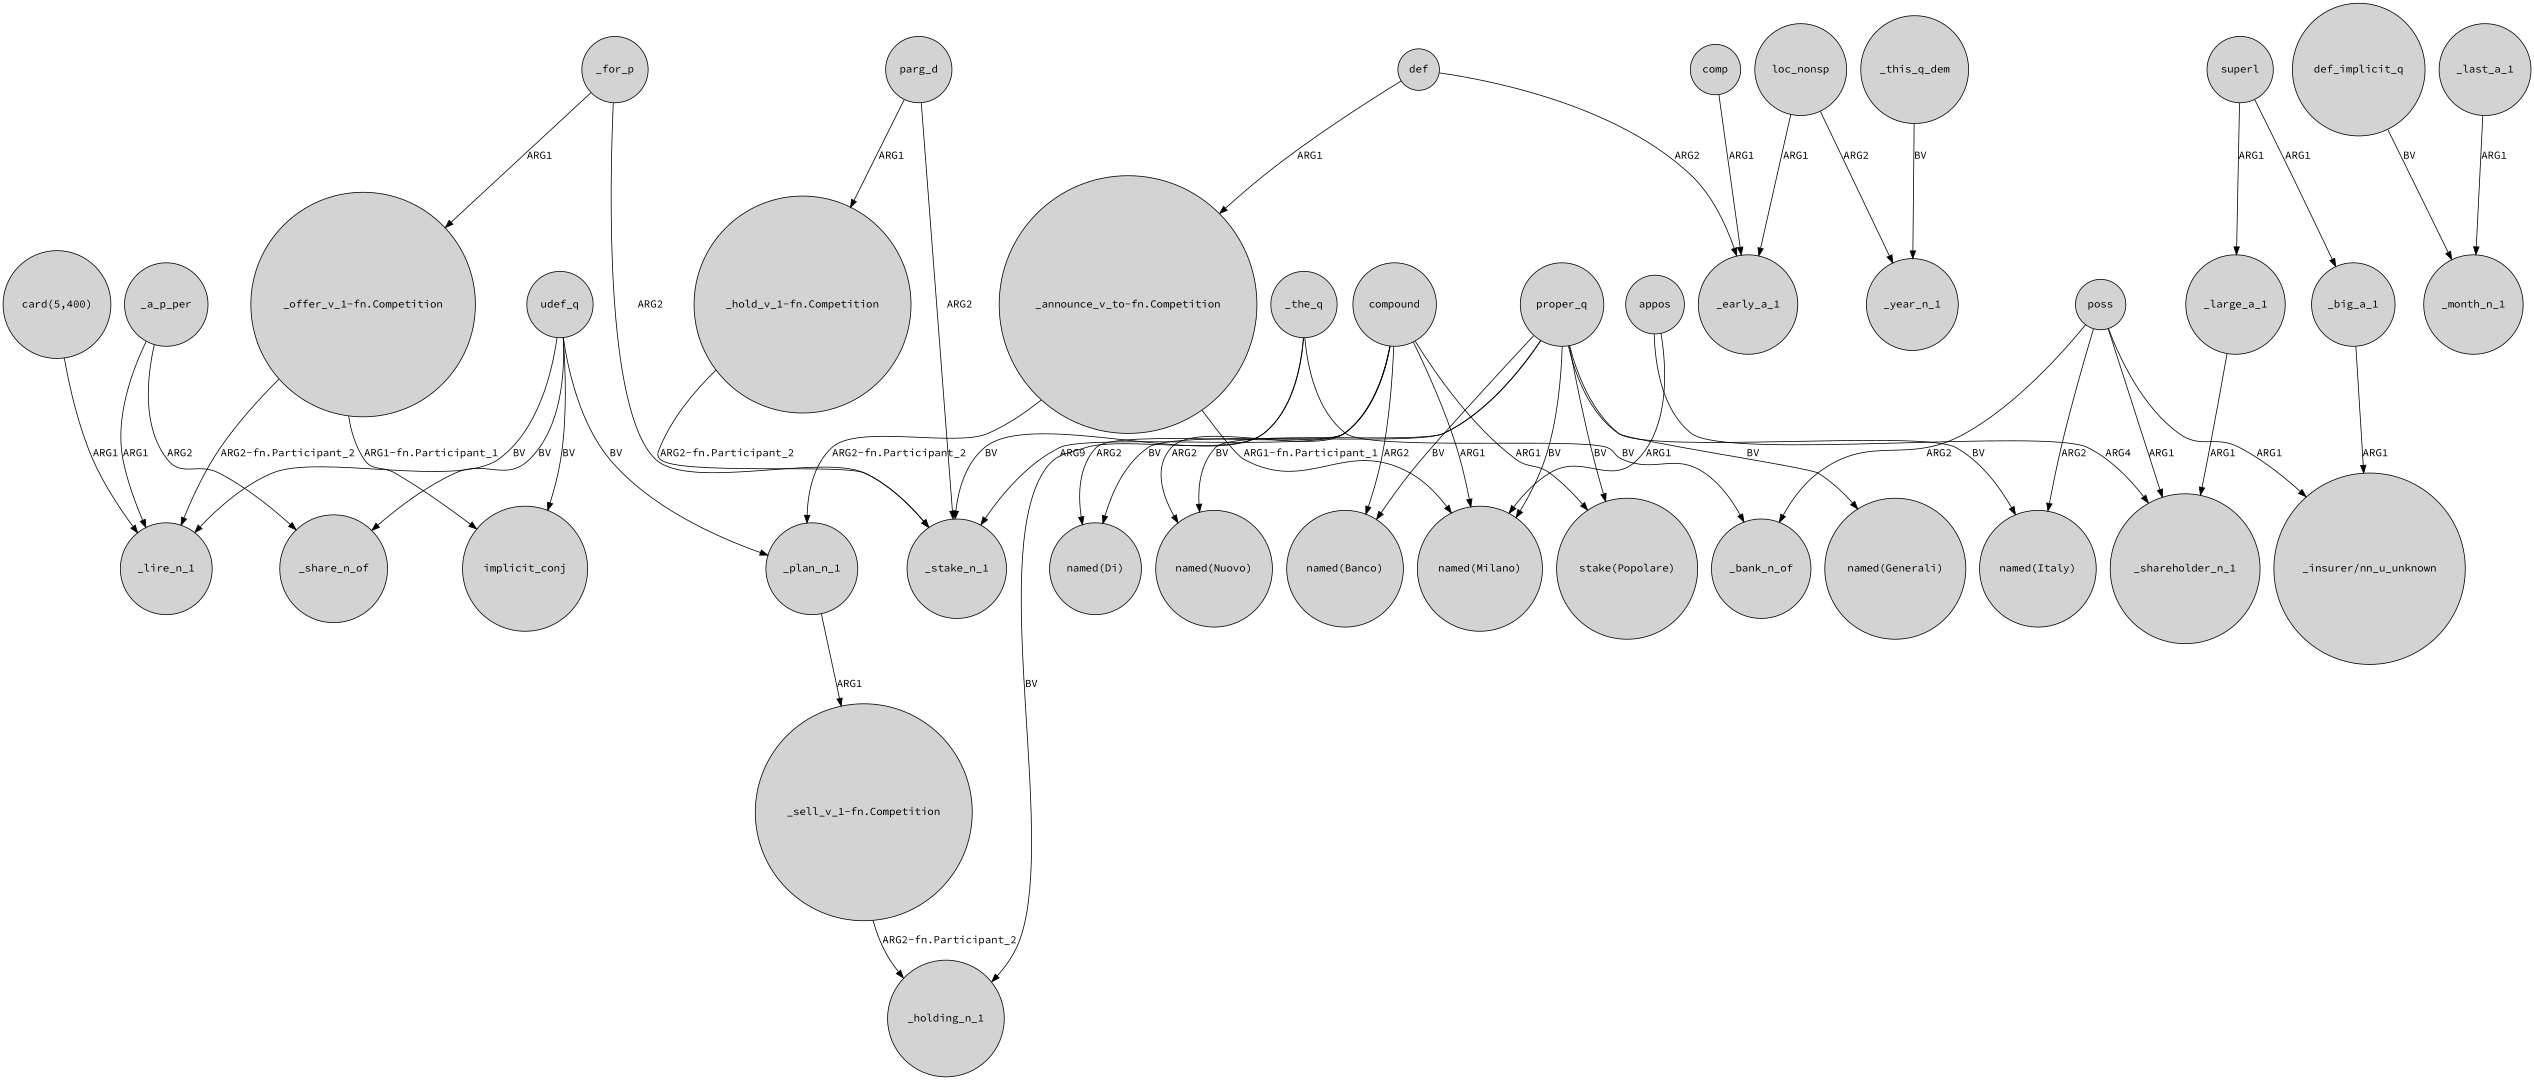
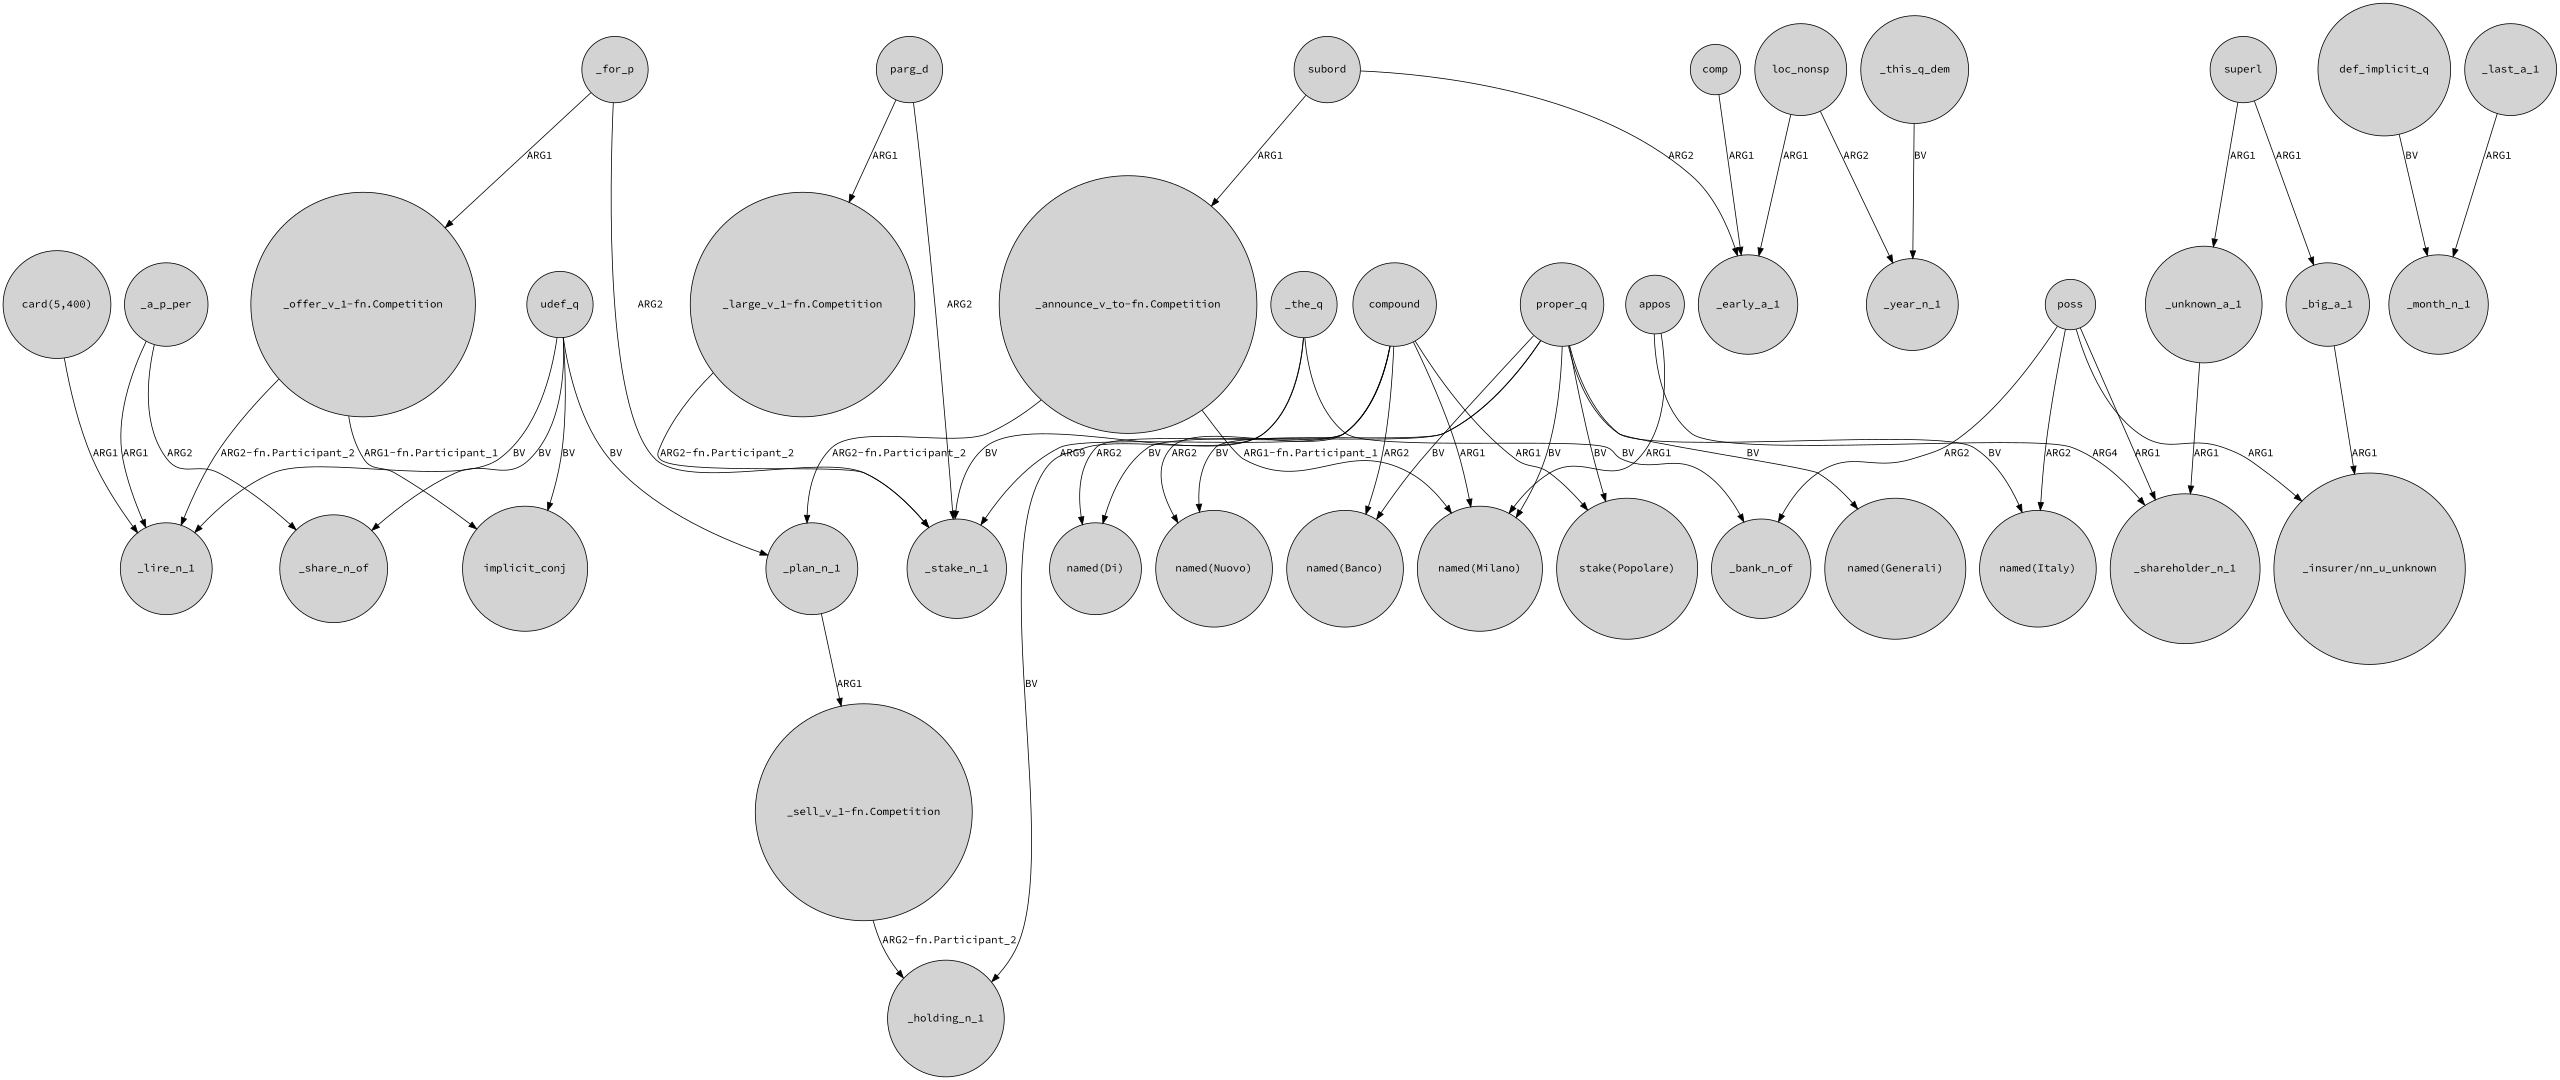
node "def": label "def" -> "subord"
node "_hold_v_1-fn.Competition": label "_hold_v_1-fn.Competition" -> "_large_v_1-fn.Competition"
node "_large_a_1": label "_large_a_1" -> "_unknown_a_1"
